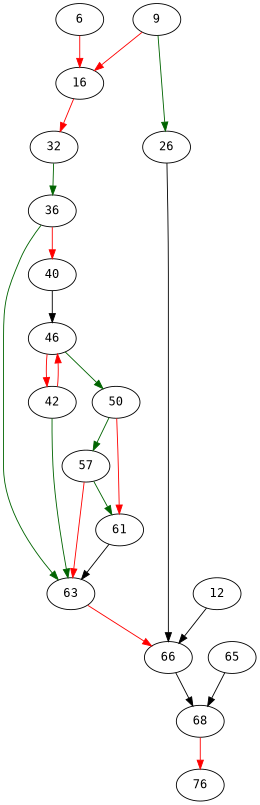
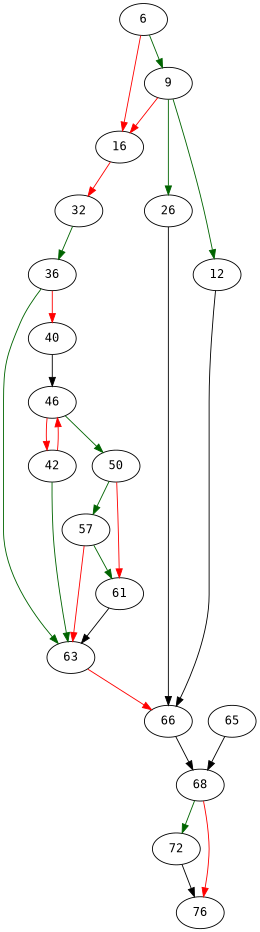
edge "6" -> "9": added
edge "9" -> "12": added
node "72": added
